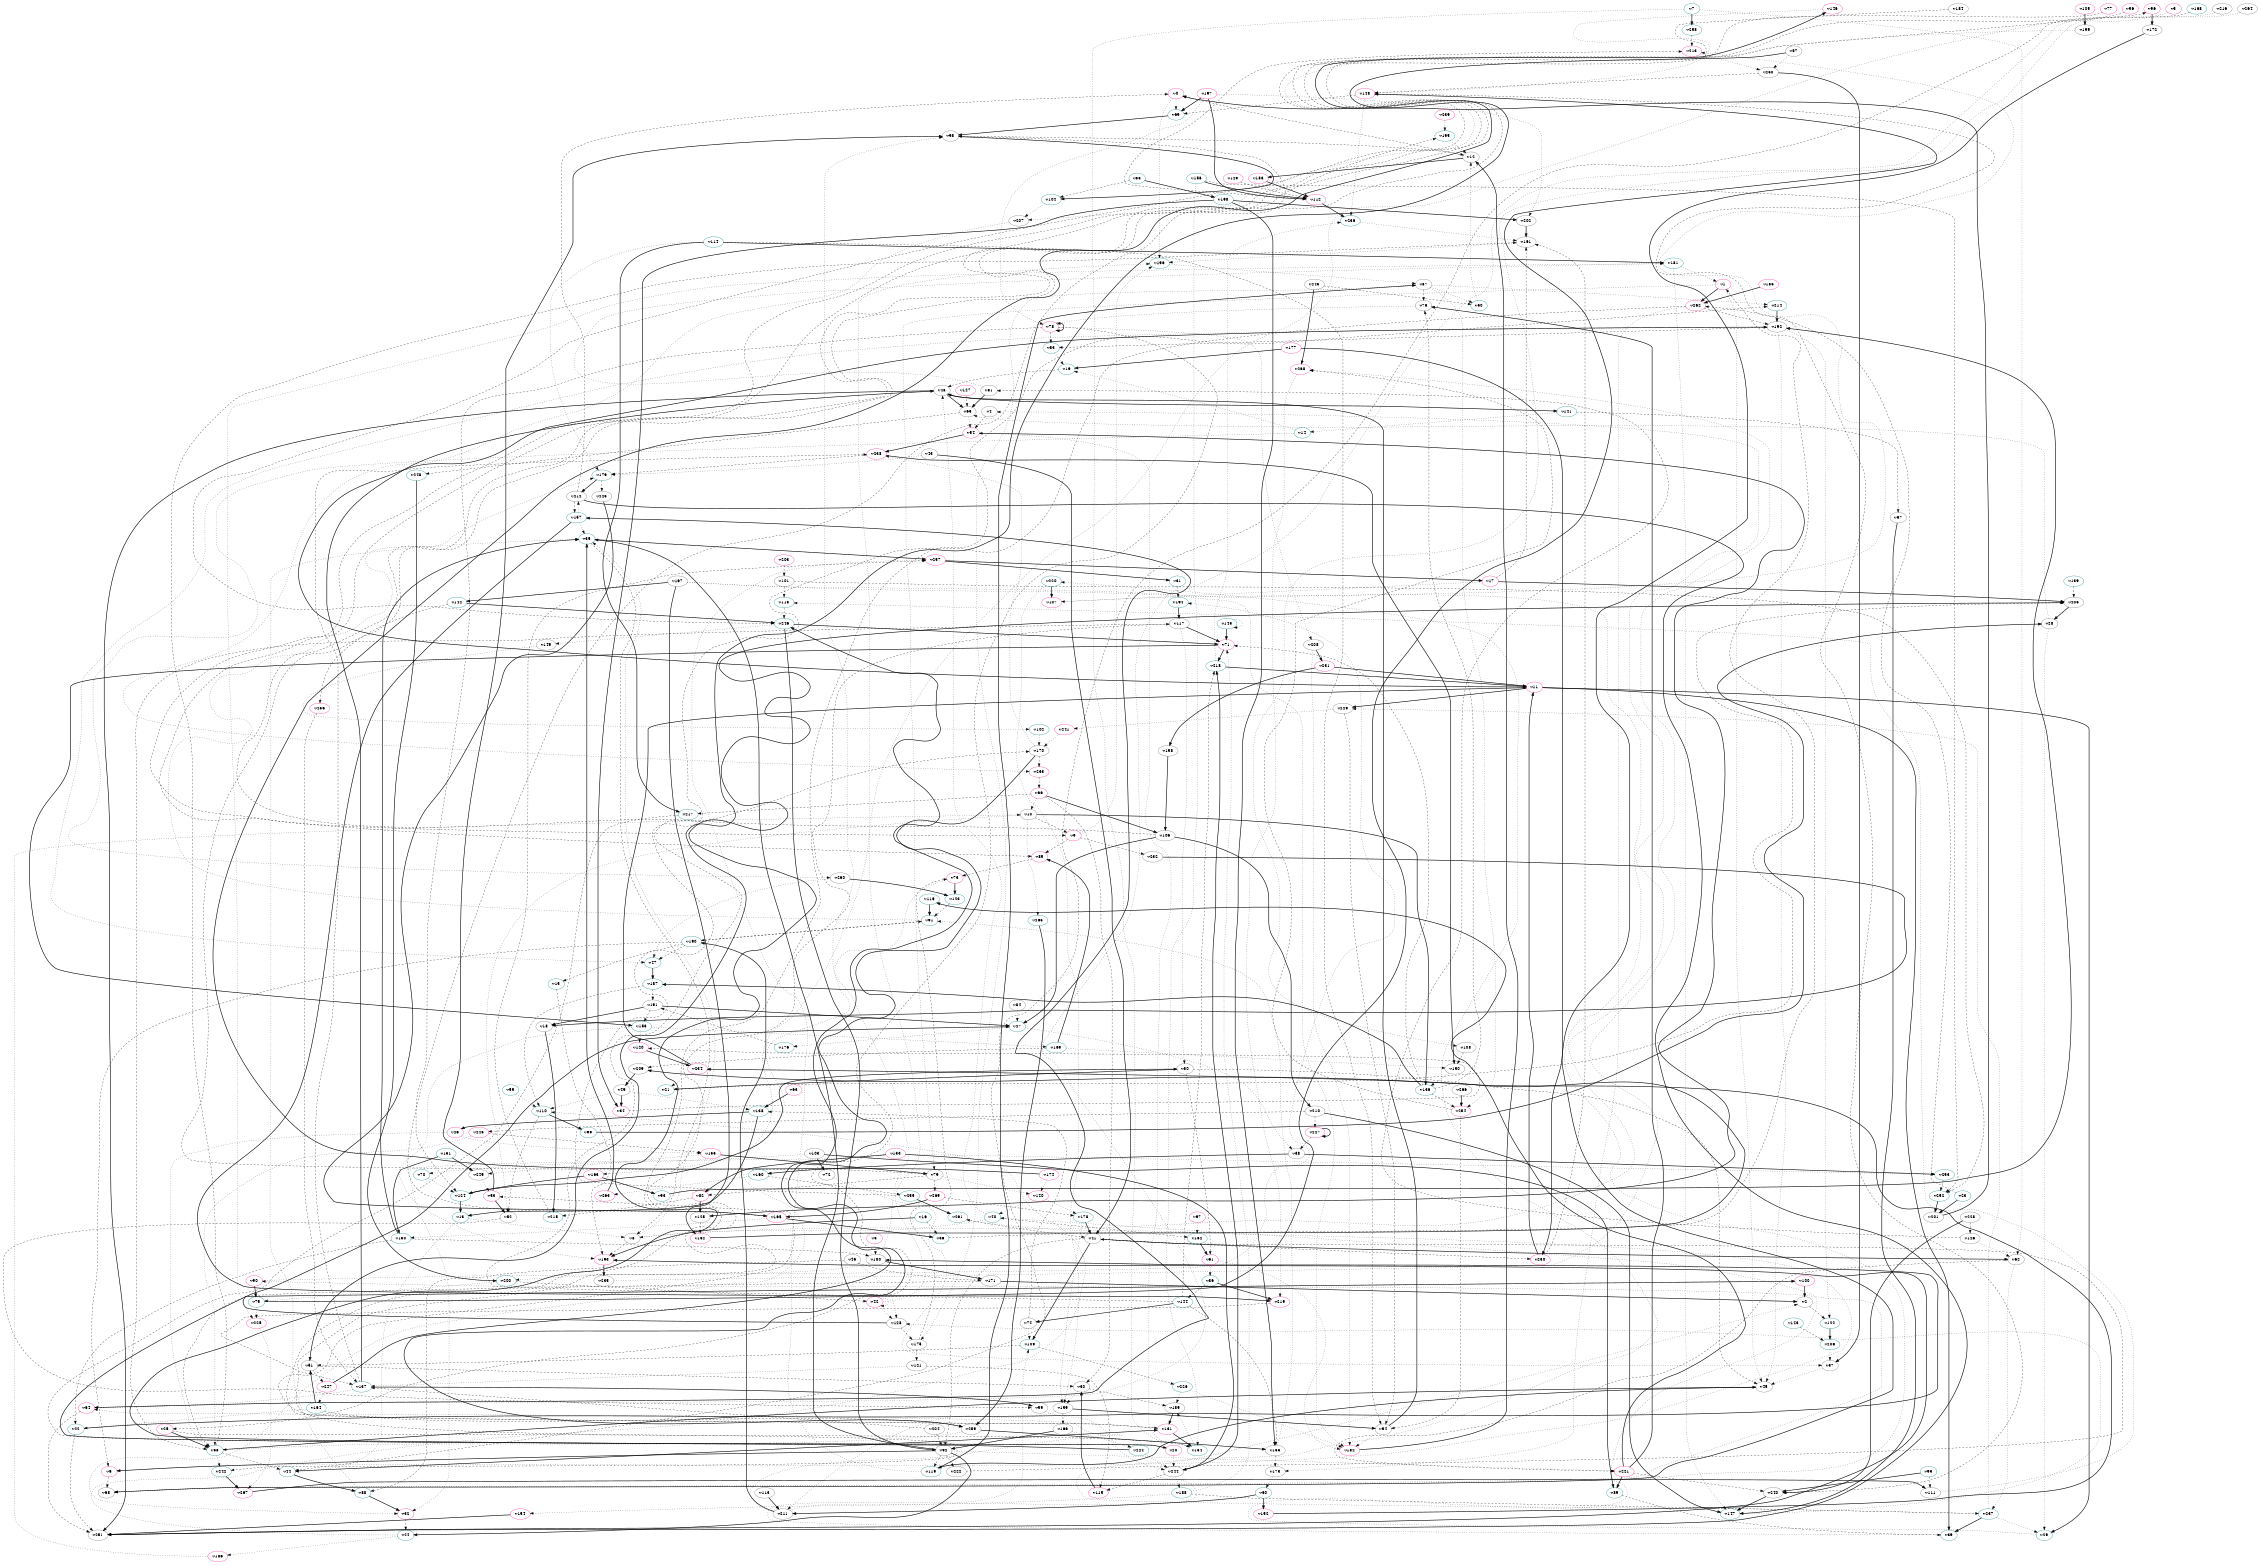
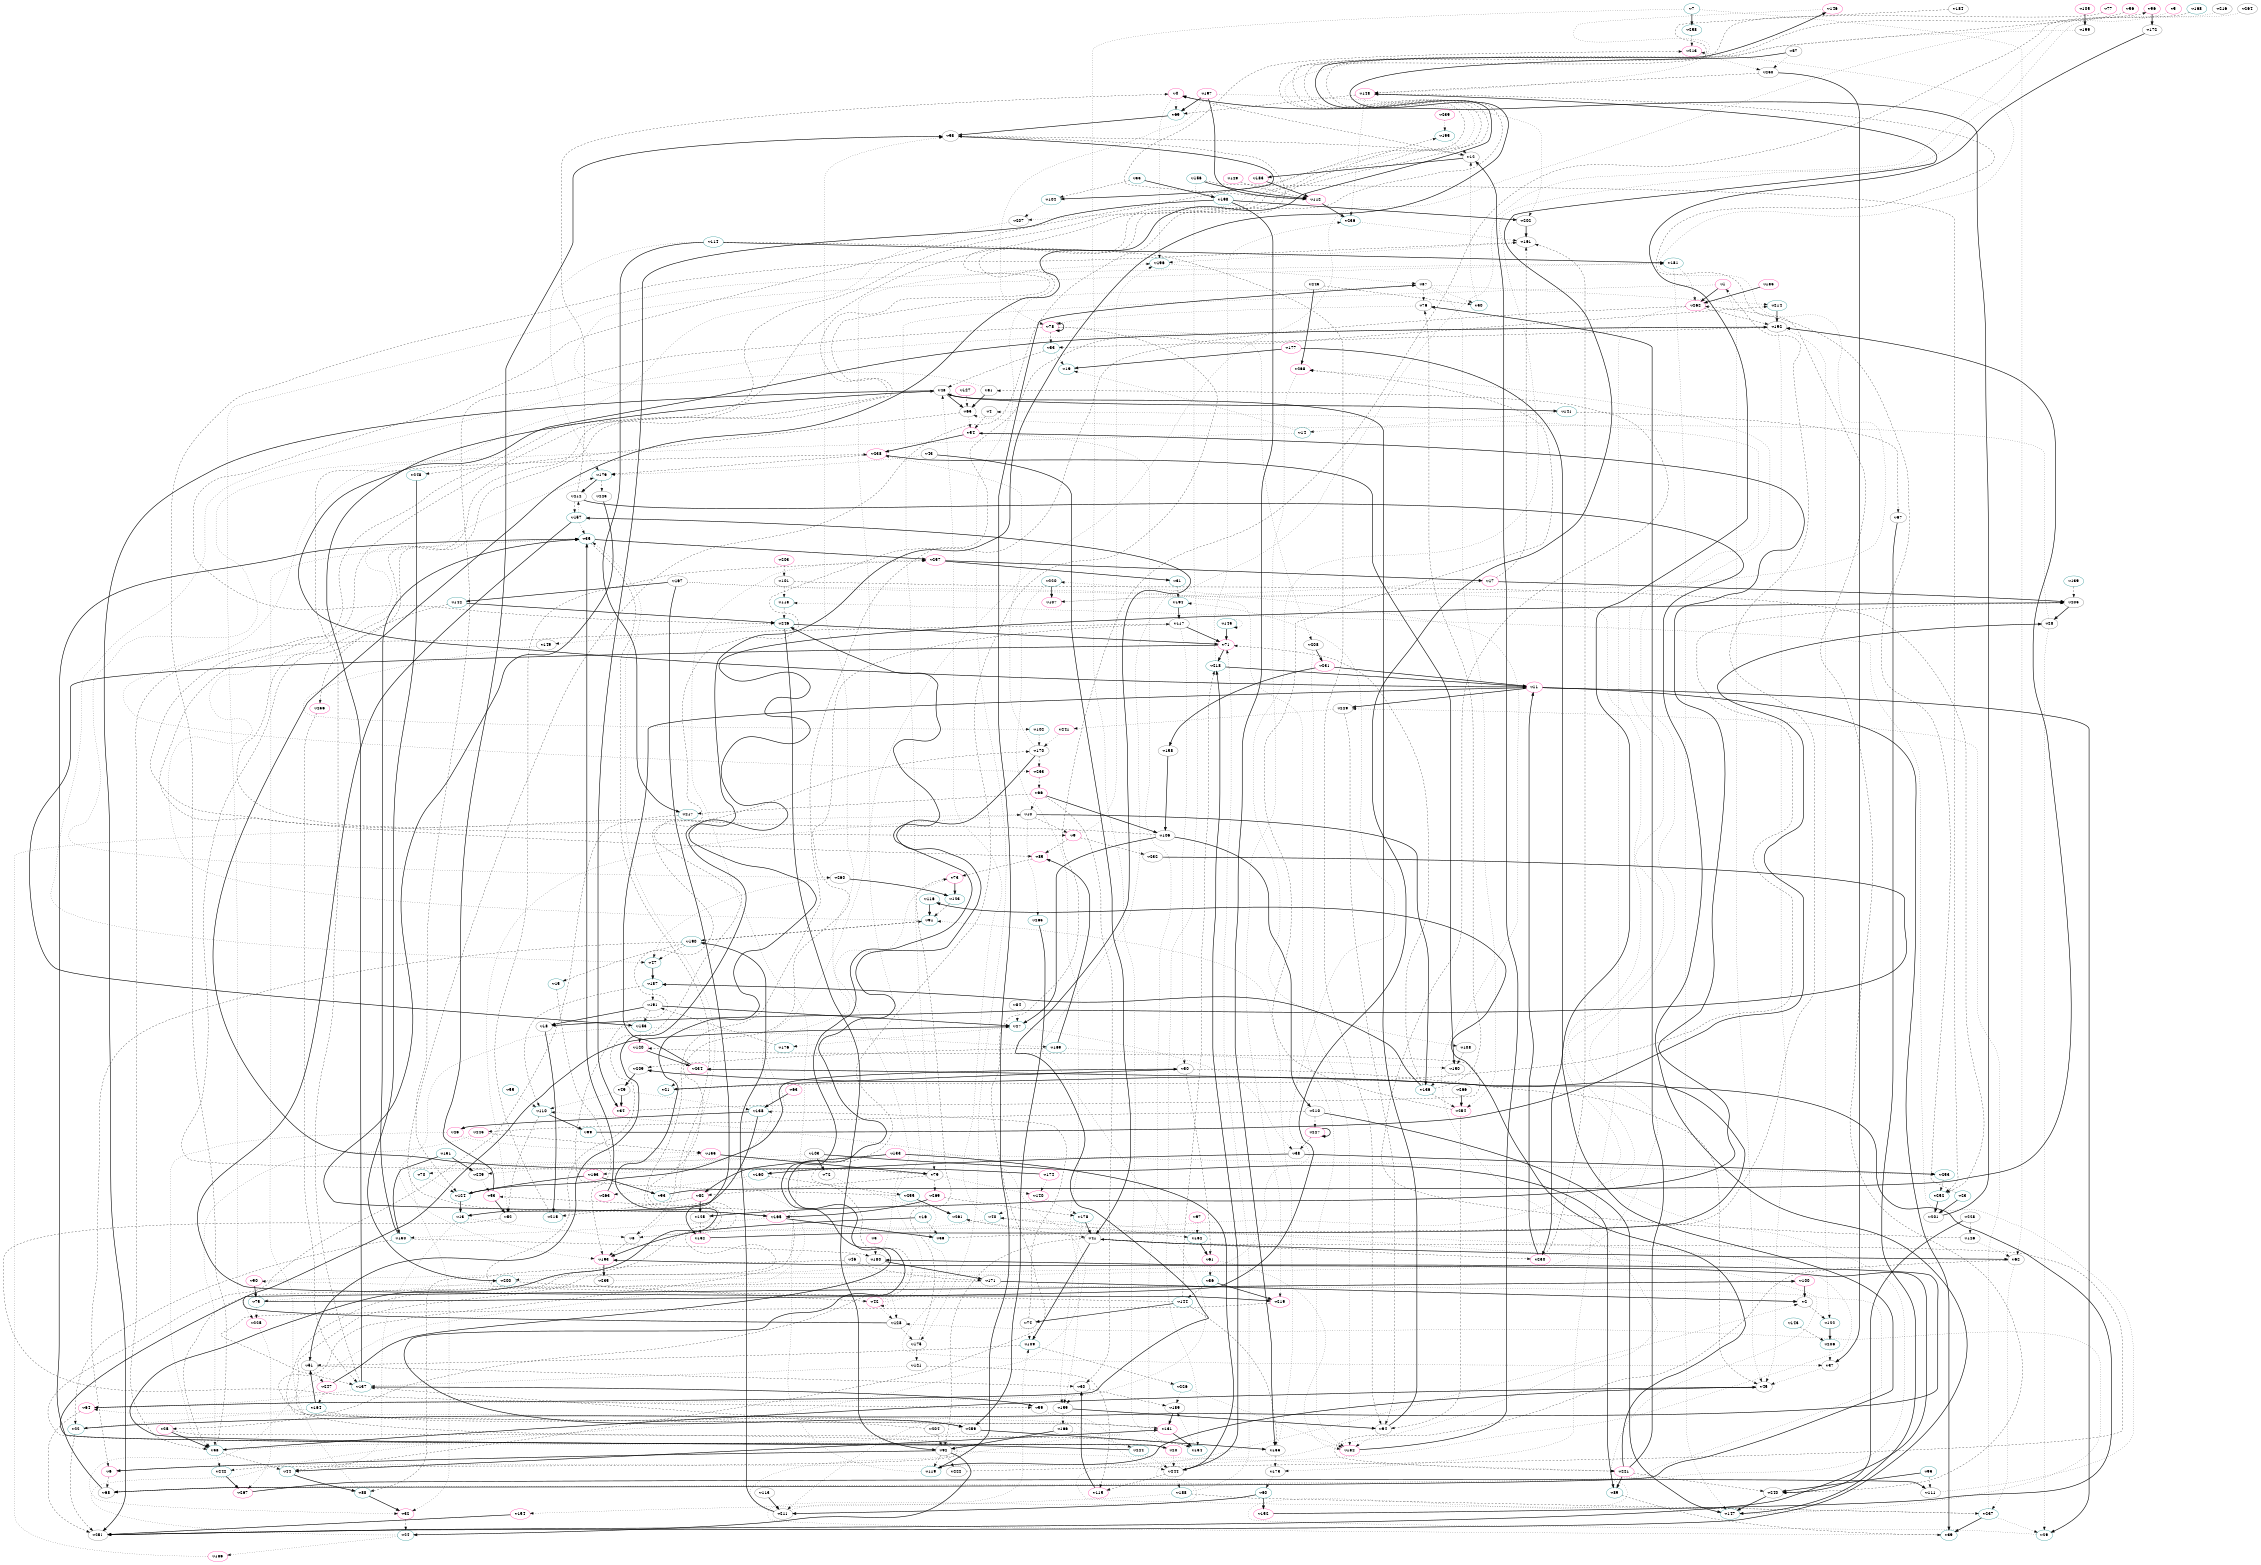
edge "v181" -> "v1": now "v181" -> "v262"
edge "v19" -> "v48": now "v83" -> "v48"
edge "v92" -> "v35": now "v68" -> "v35"
